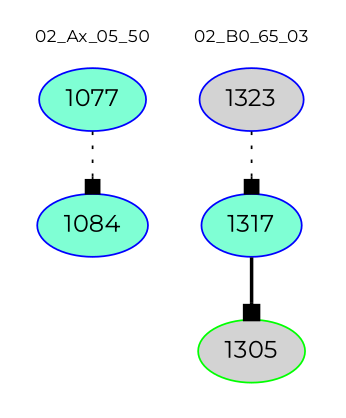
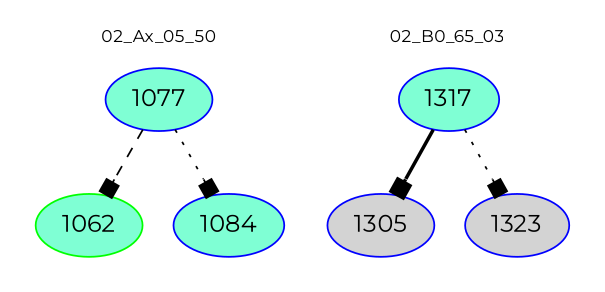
edge "1323" -> "1317": reversed
node "1062": added
node "1305": color green -> blue
